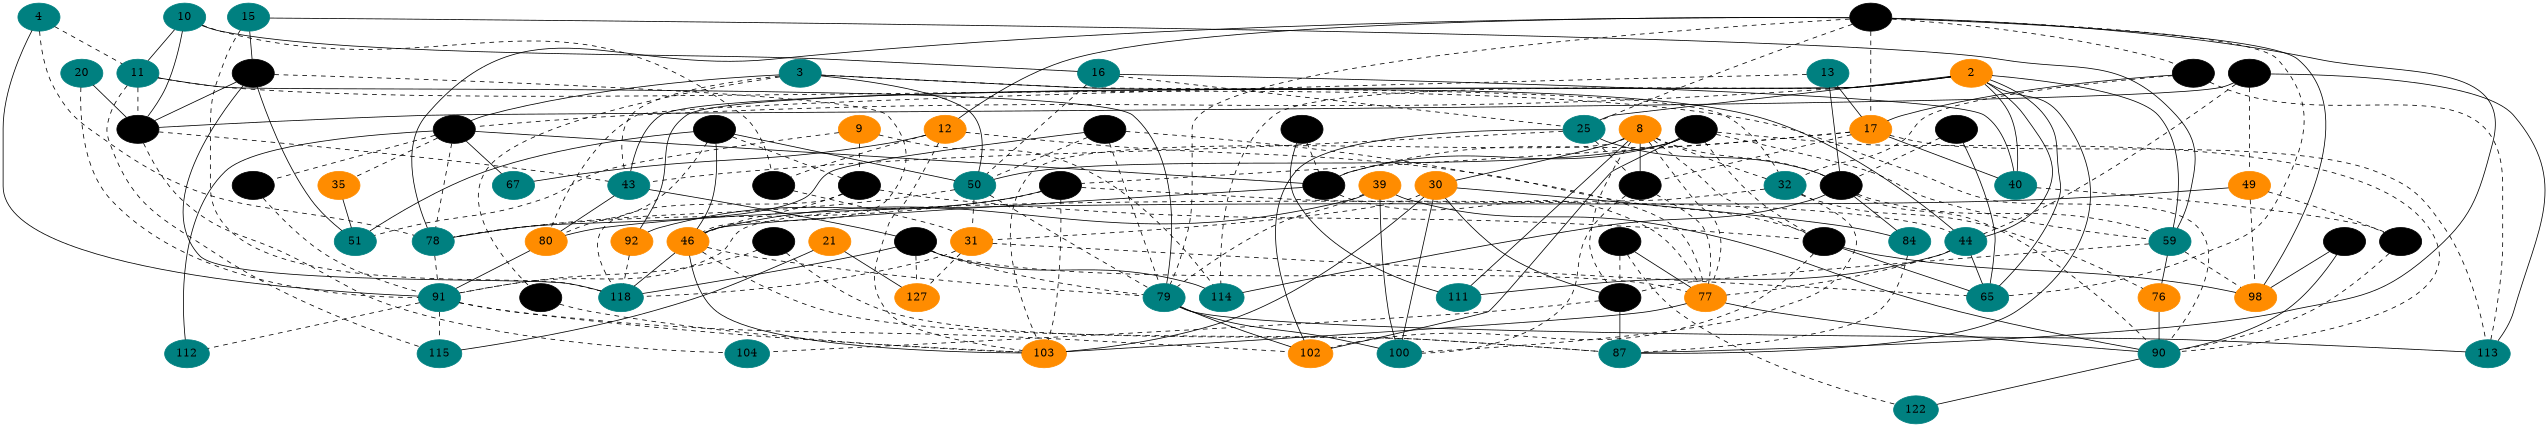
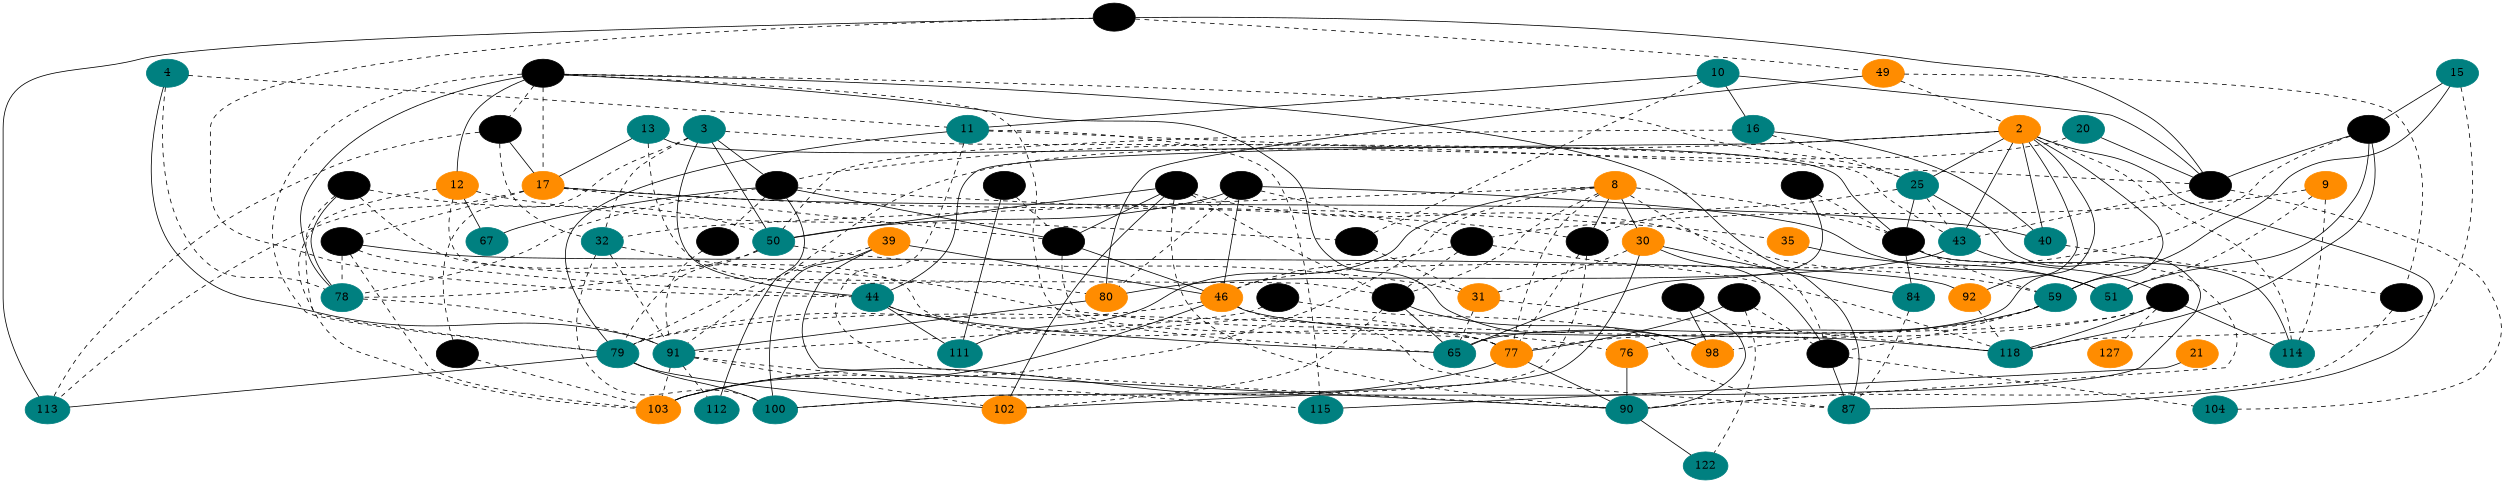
edge "49" -- "98": now "49" -- "2"
edge "21" -- "127": removed
edge "31" -- "127": removed
edge "30" -- "103": removed
